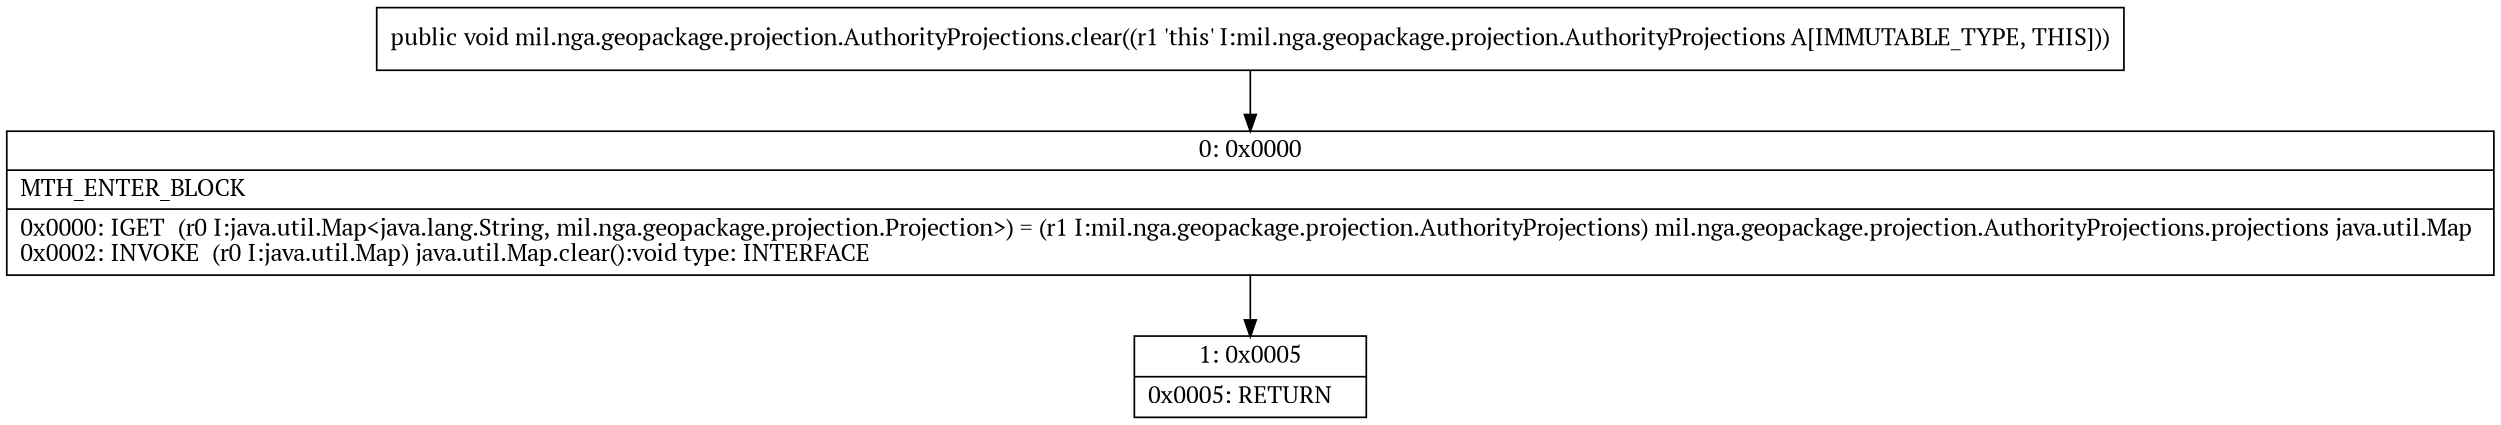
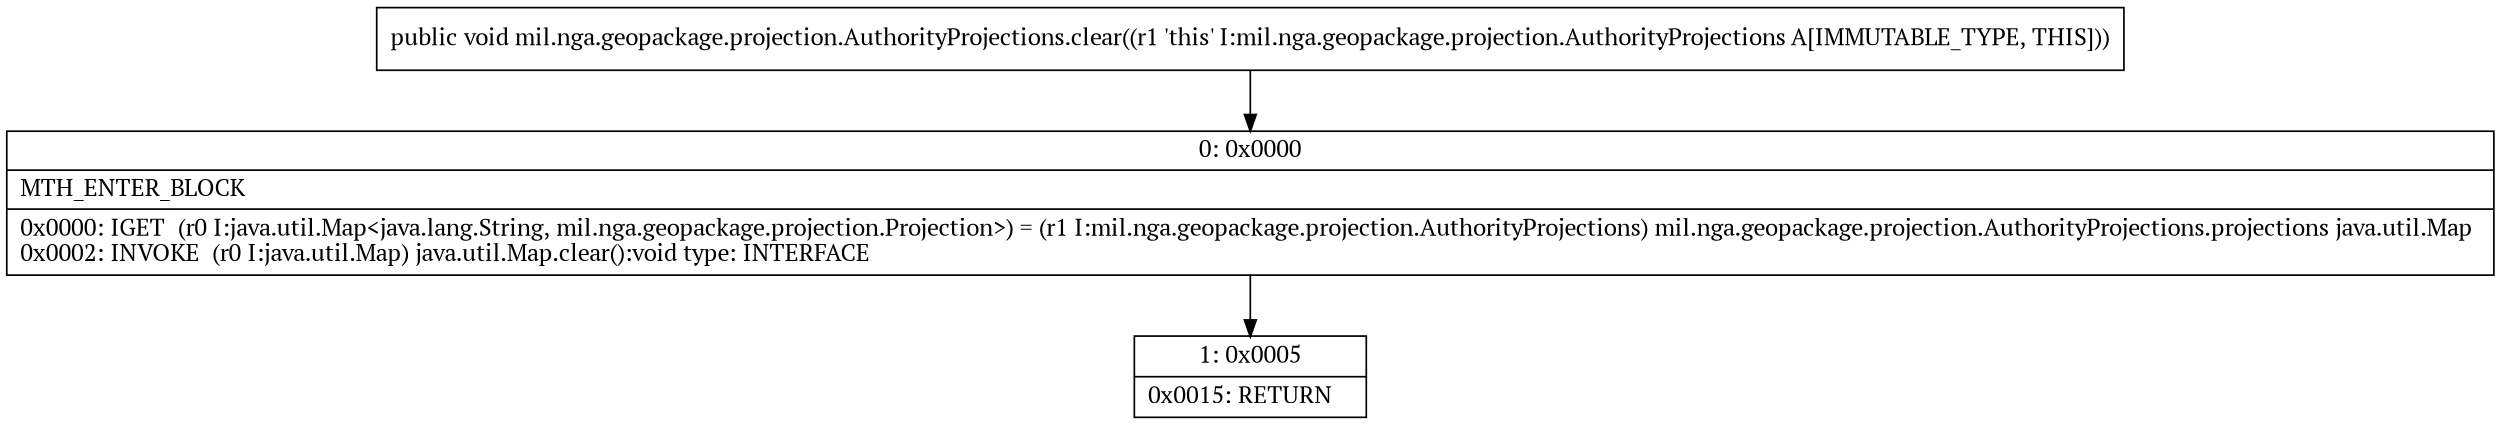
node "1: 0x0005": text "0x0005: RETURN" -> "0x0015: RETURN"
